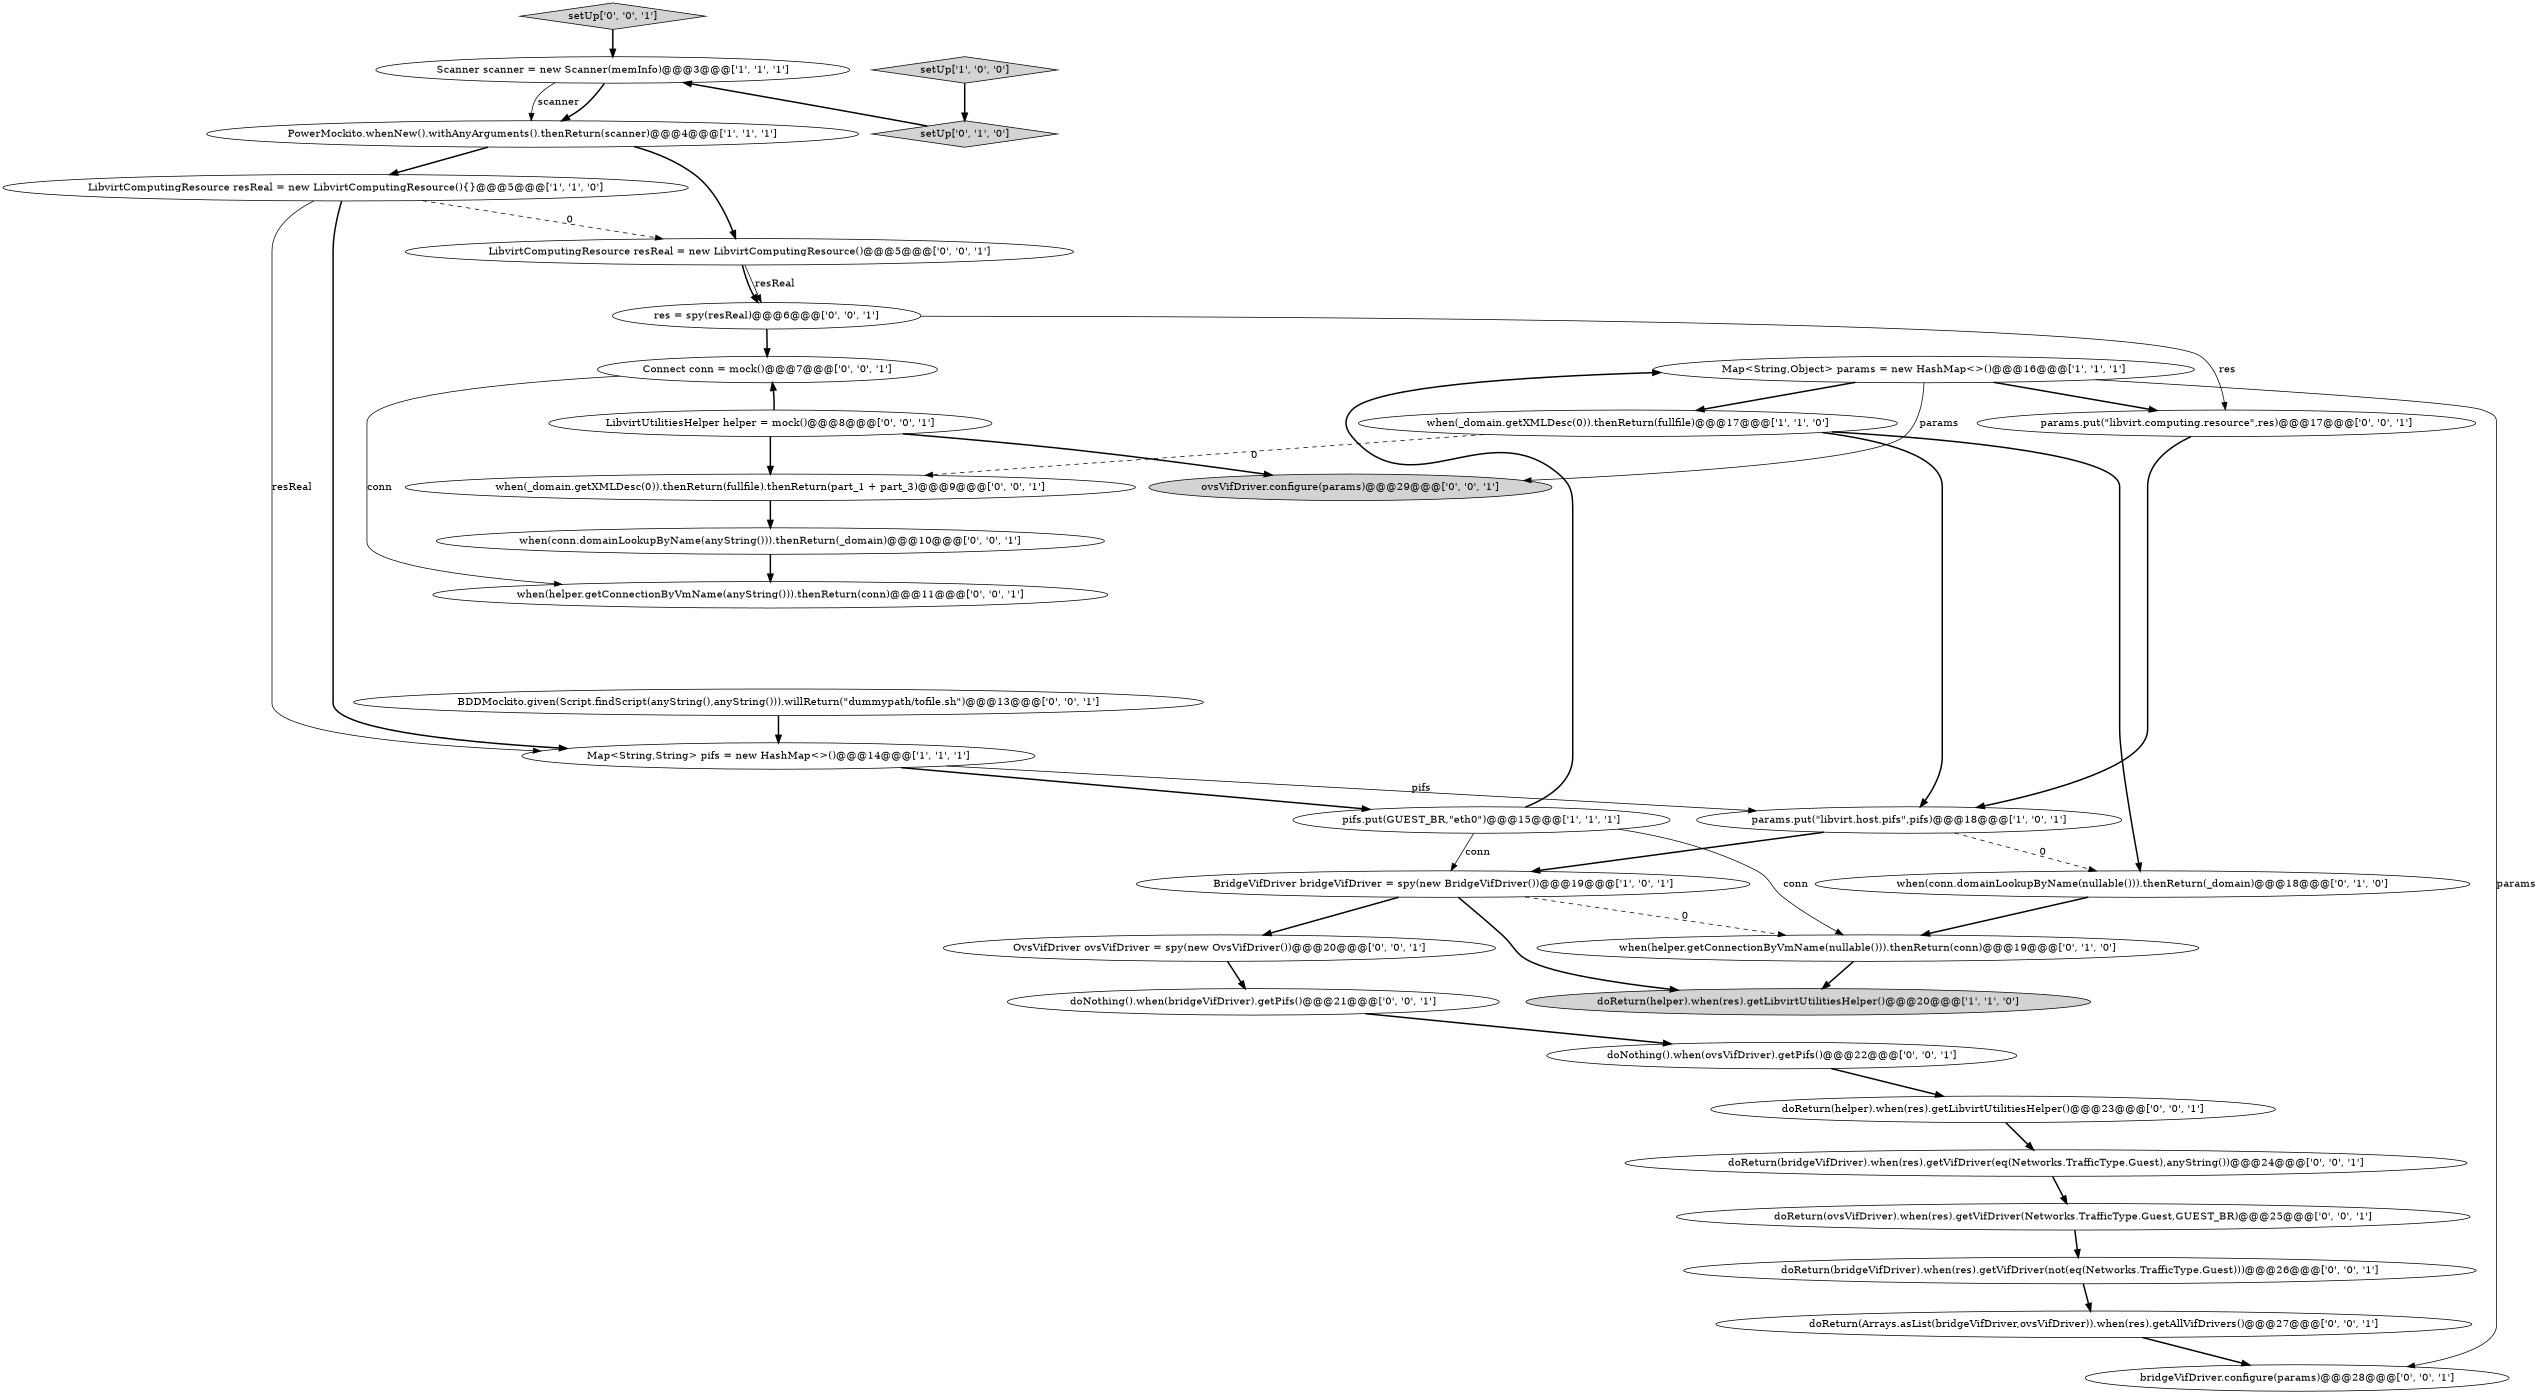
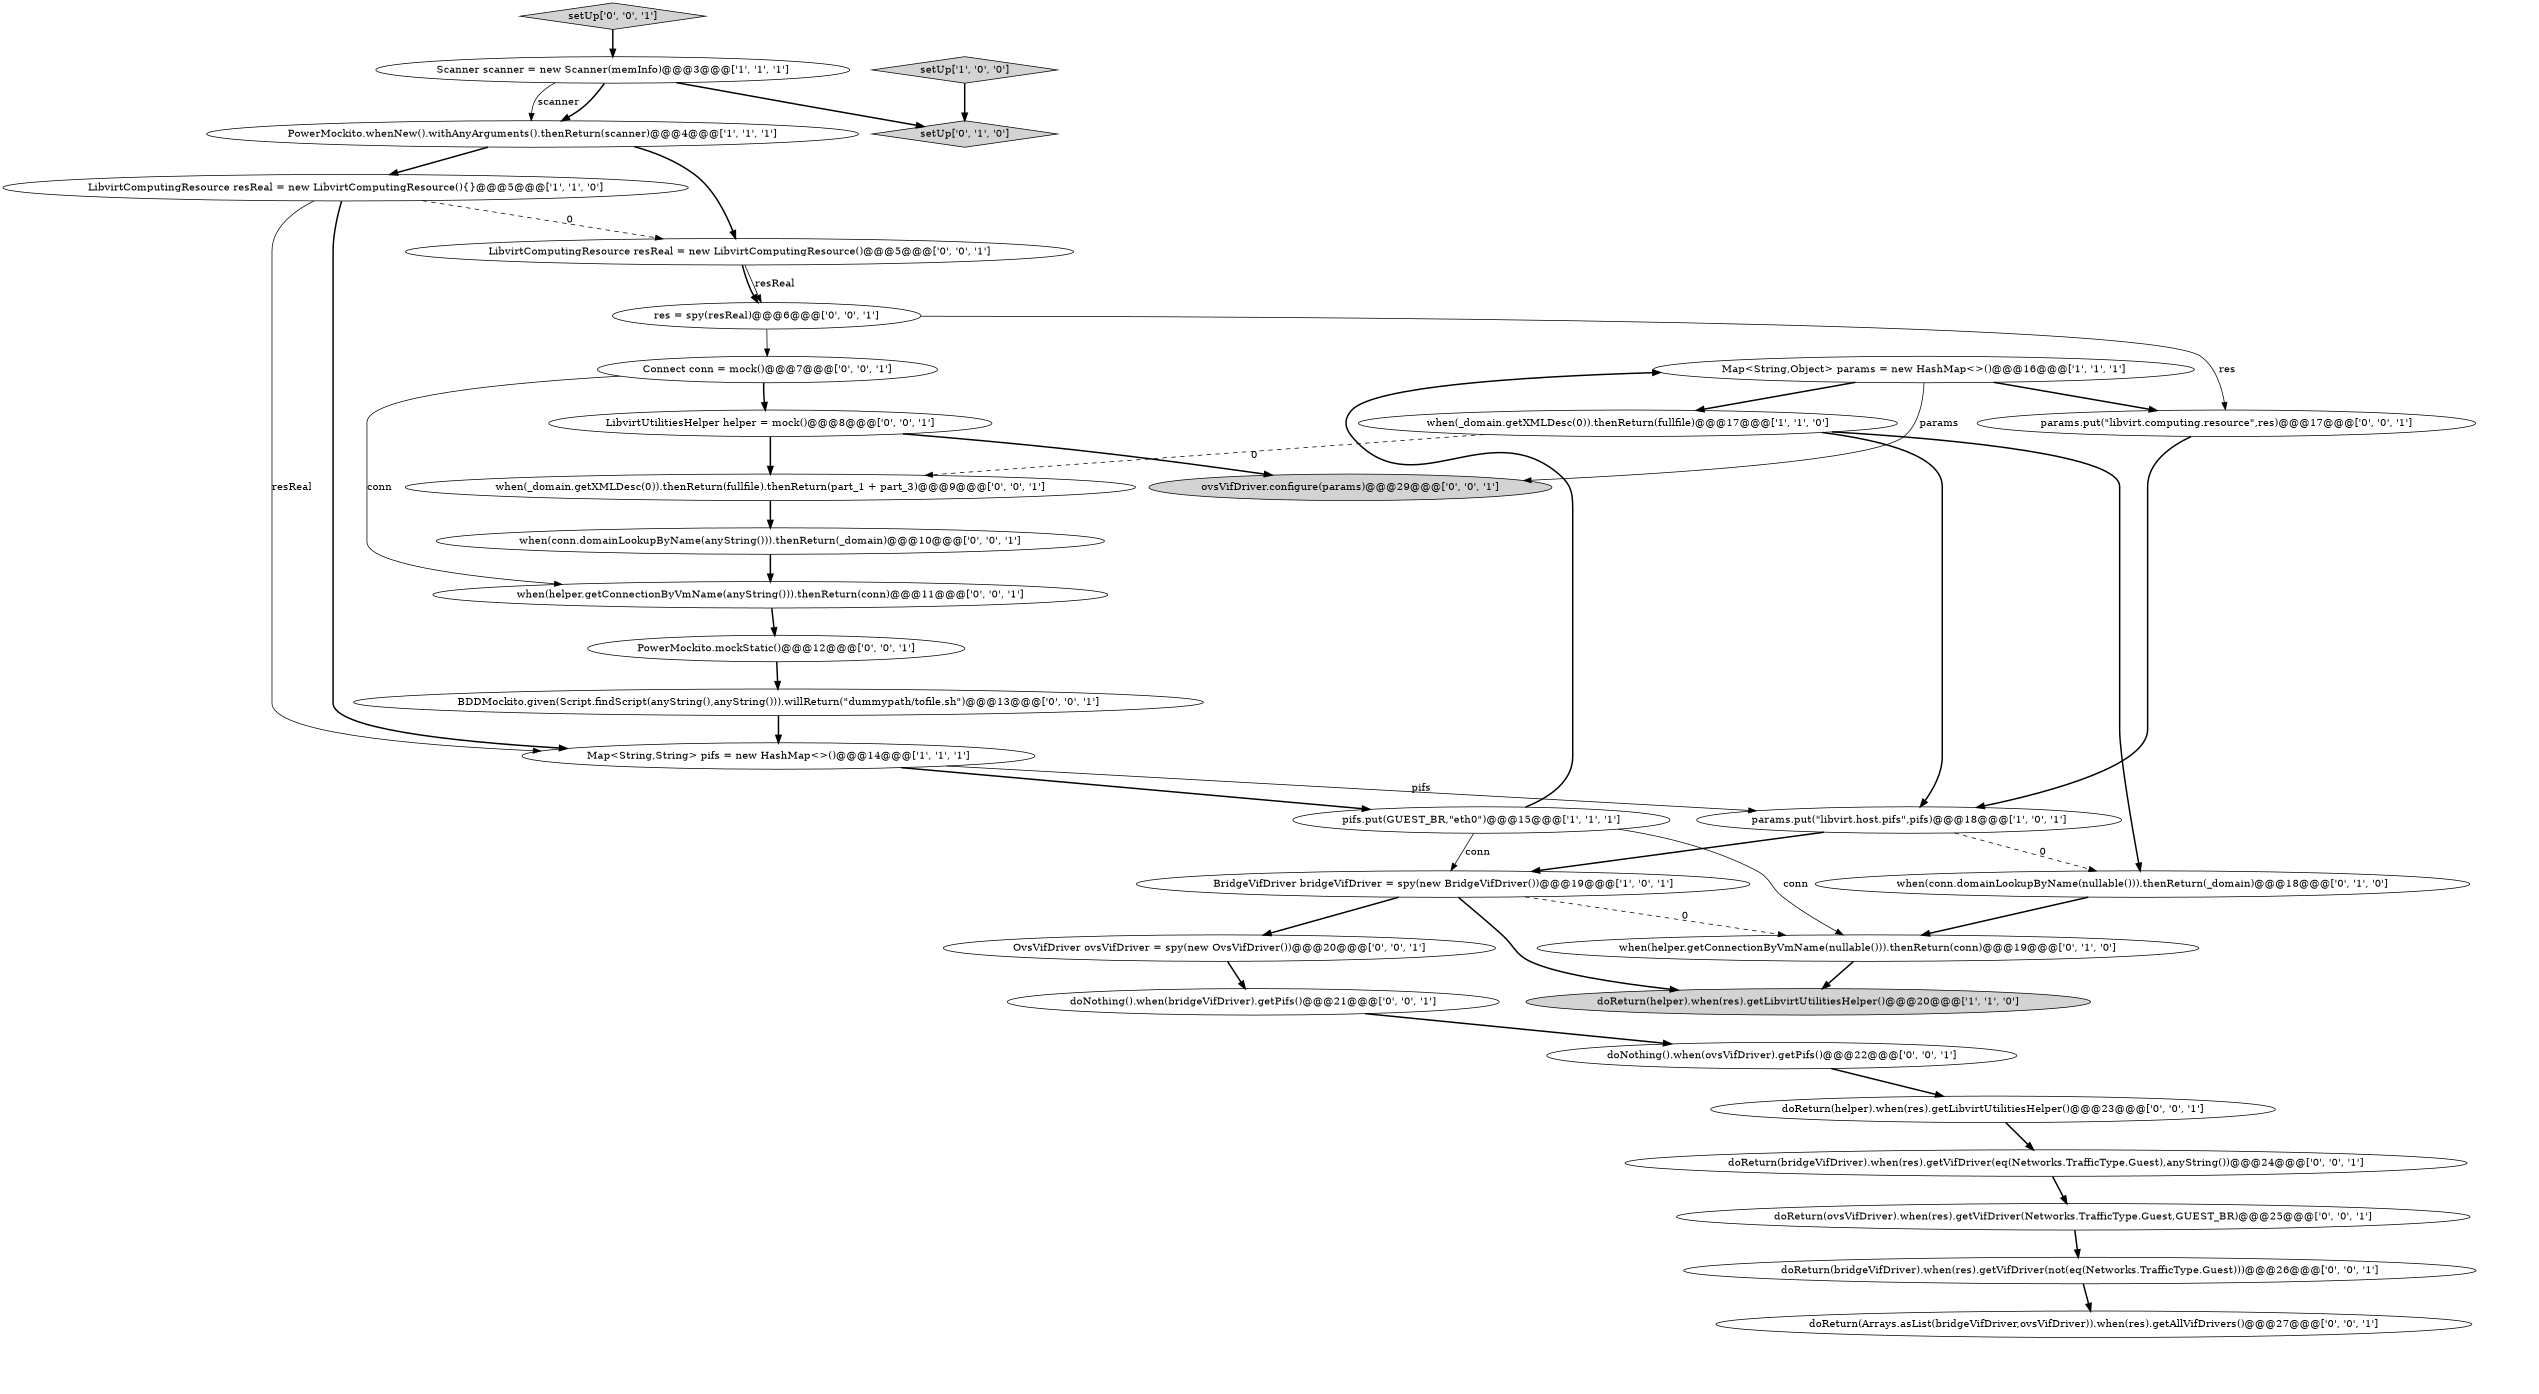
edge "setUp['0', '1', '0']" -> "Scanner scanner = new Scanner(memInfo)@@@3@@@['1', '1', '1']": reversed
edge "res = spy(resReal)@@@6@@@['0', '0', '1']" -> "Connect conn = mock()@@@7@@@['0', '0', '1']": style bold -> solid
edge "LibvirtUtilitiesHelper helper = mock()@@@8@@@['0', '0', '1']" -> "Connect conn = mock()@@@7@@@['0', '0', '1']": reversed
node "PowerMockito.mockStatic()@@@12@@@['0', '0', '1']": added
node "bridgeVifDriver.configure(params)@@@28@@@['0', '0', '1']": removed
